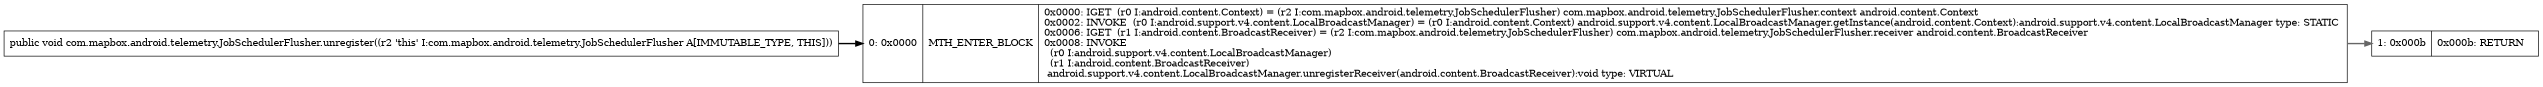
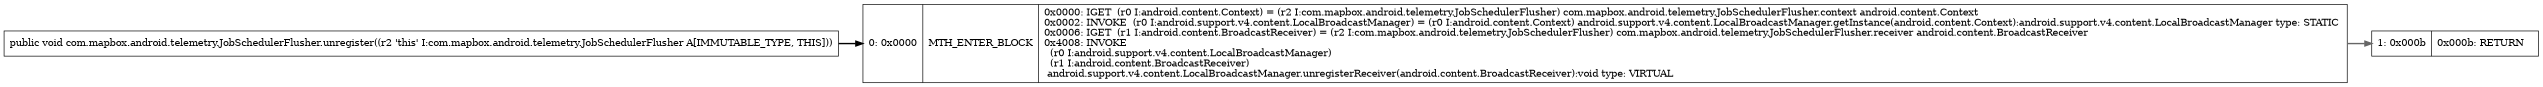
node "0: 0x0000": text "0x0008: INVOKE" -> "0x4008: INVOKE"
